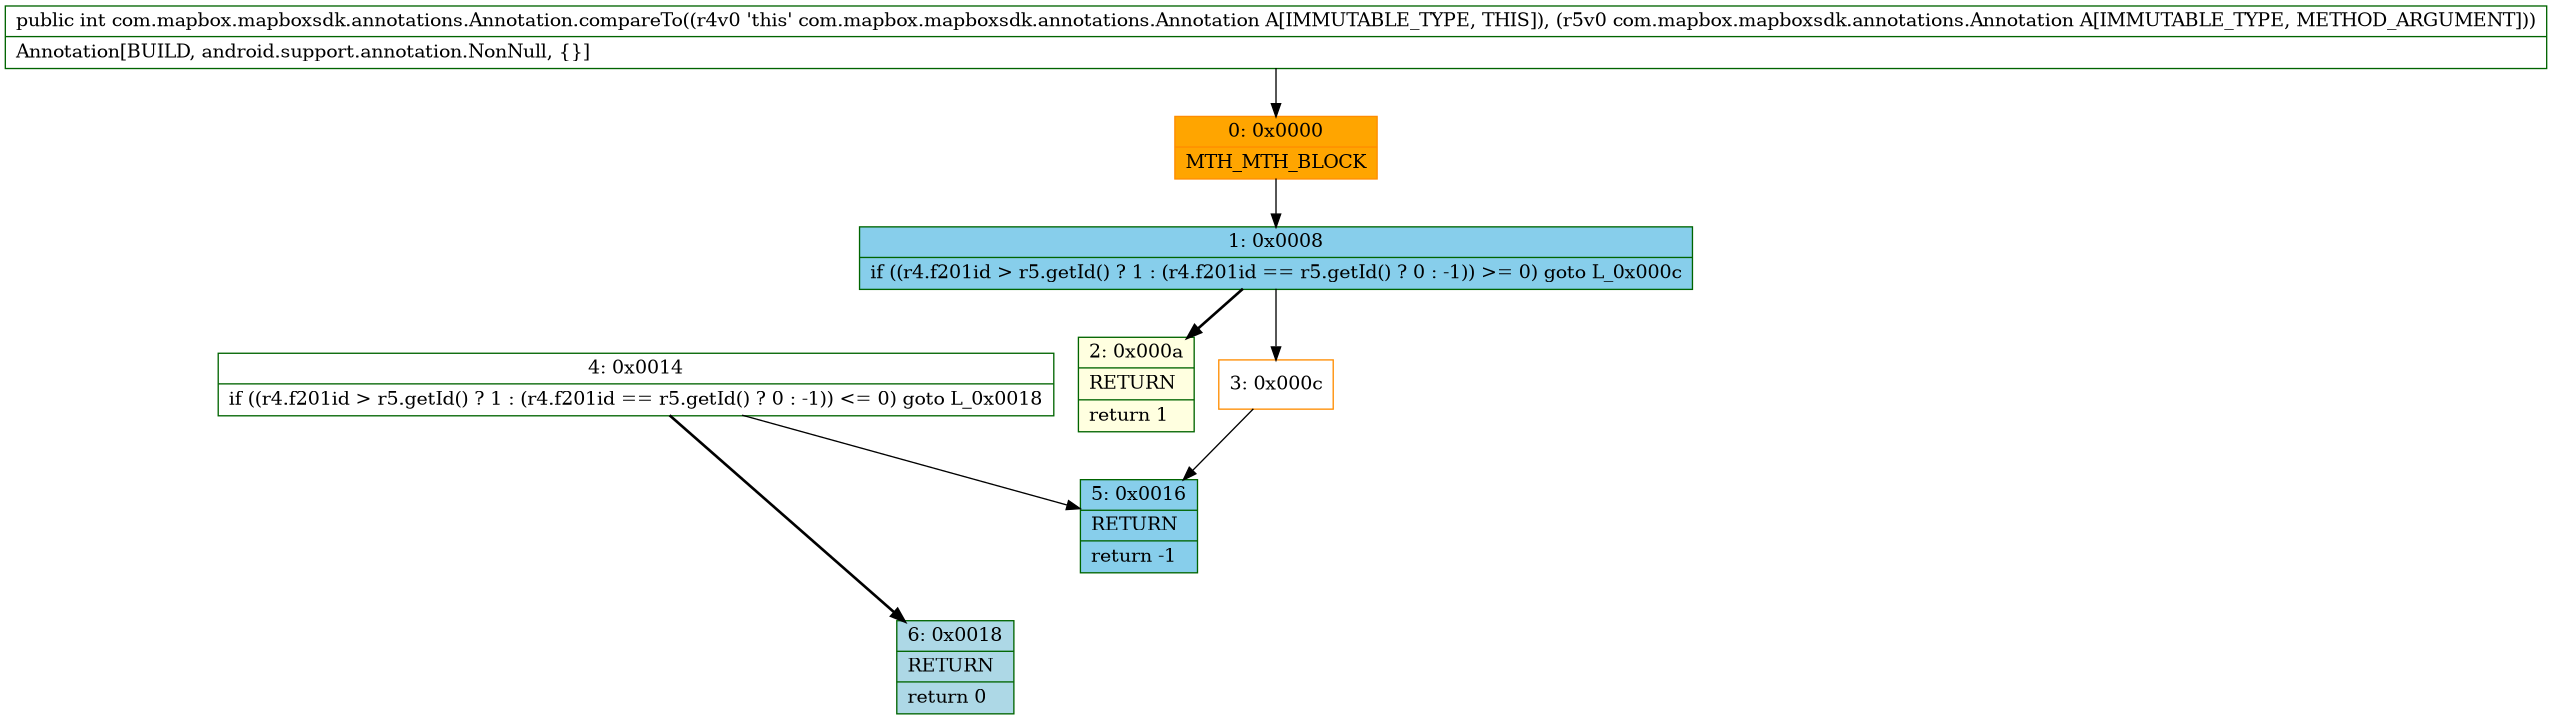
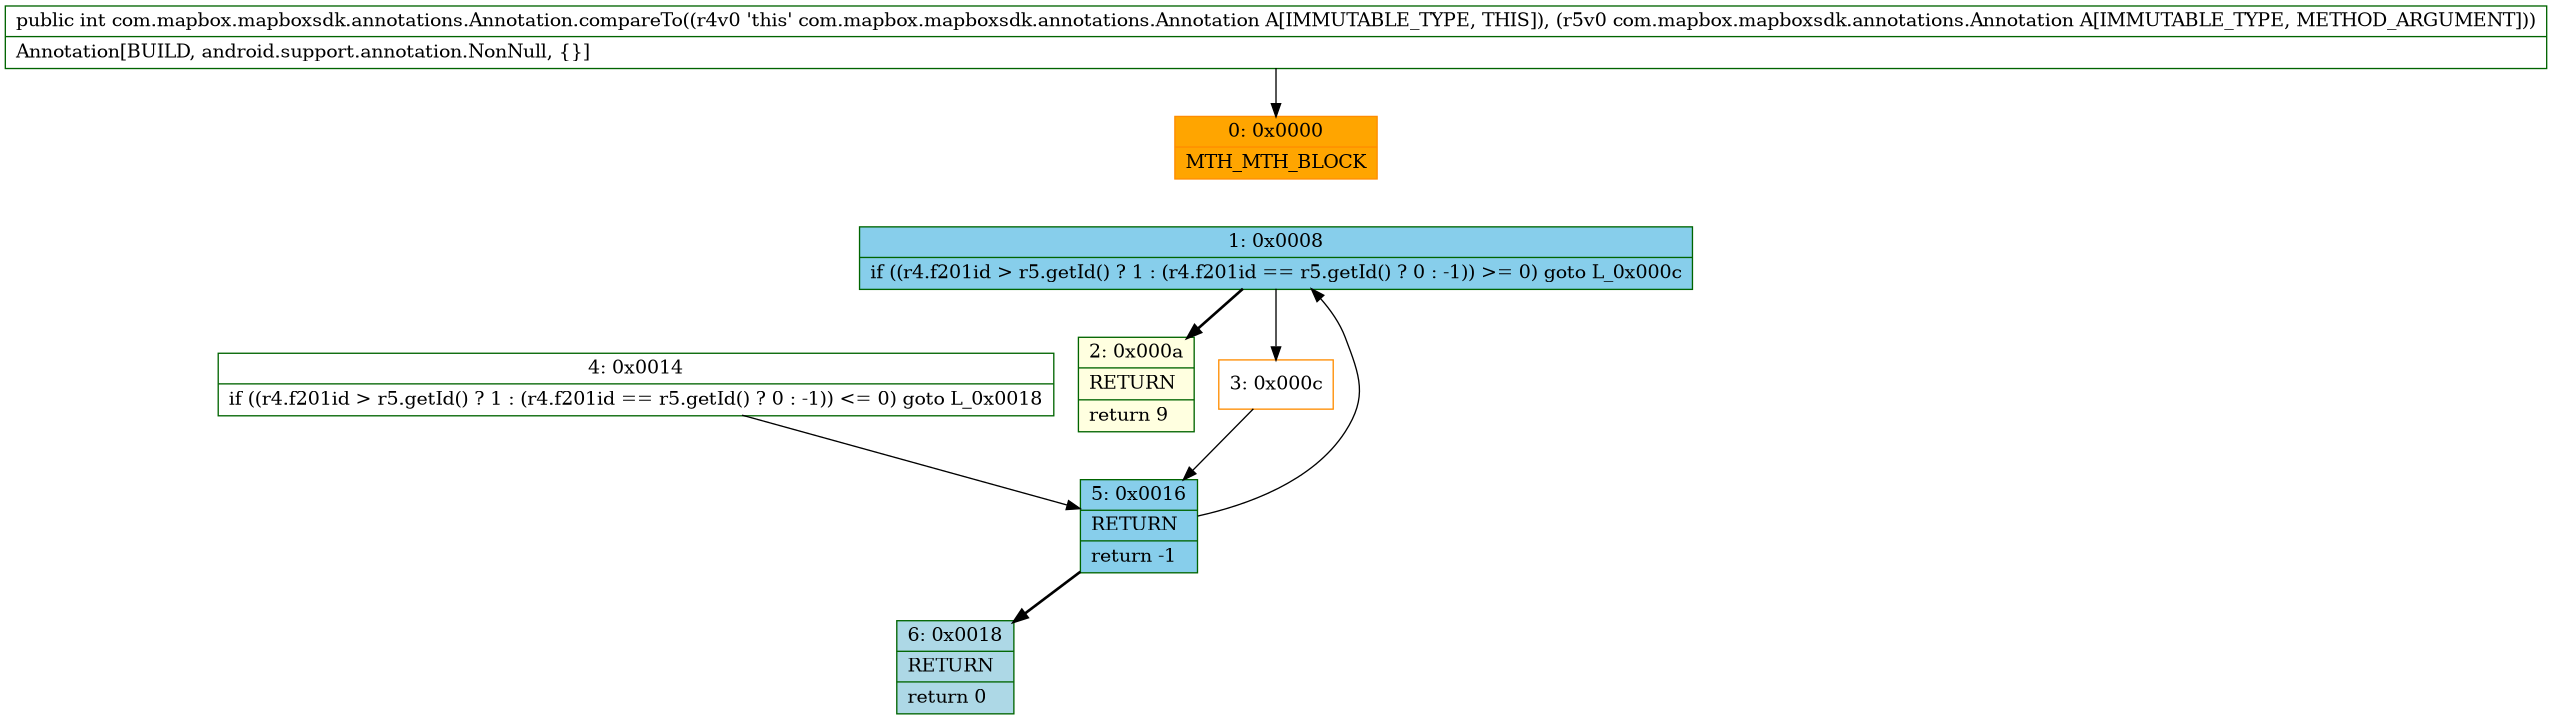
edge "0: 0x0000" -> "1: 0x0008": now "5: 0x0016" -> "1: 0x0008"
node "2: 0x000a": text "return 1" -> "return 9"
edge "4: 0x0014" -> "6: 0x0018": now "5: 0x0016" -> "6: 0x0018"
